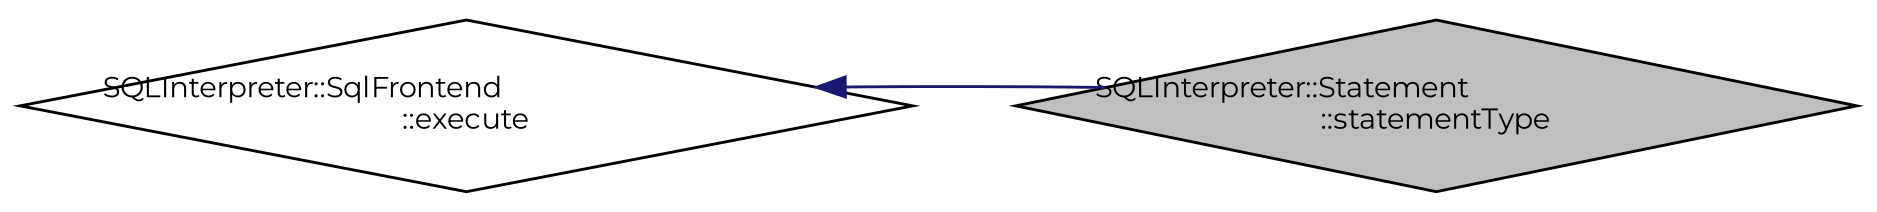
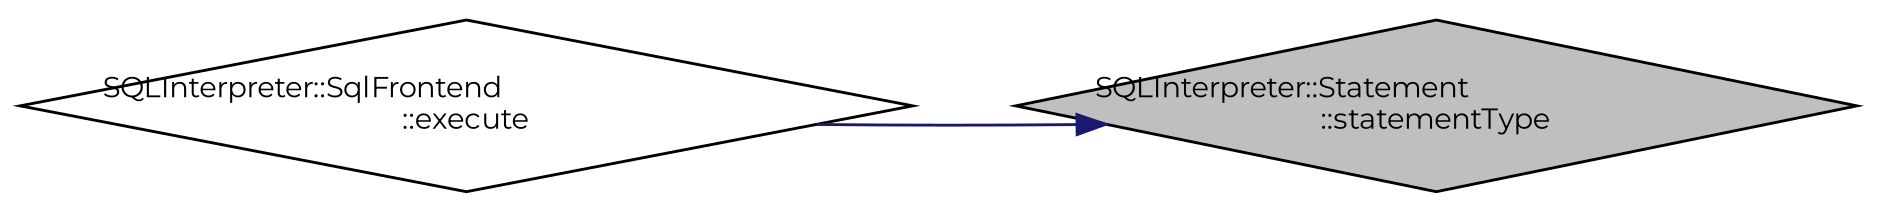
edge "SQLInterpreter::Statement ::statementType" -> "SQLInterpreter::SqlFrontend ::execute": reversed
